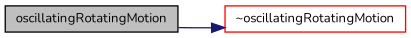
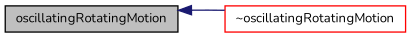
edge "oscillatingRotatingMotion" -> "~oscillatingRotatingMotion": reversed
